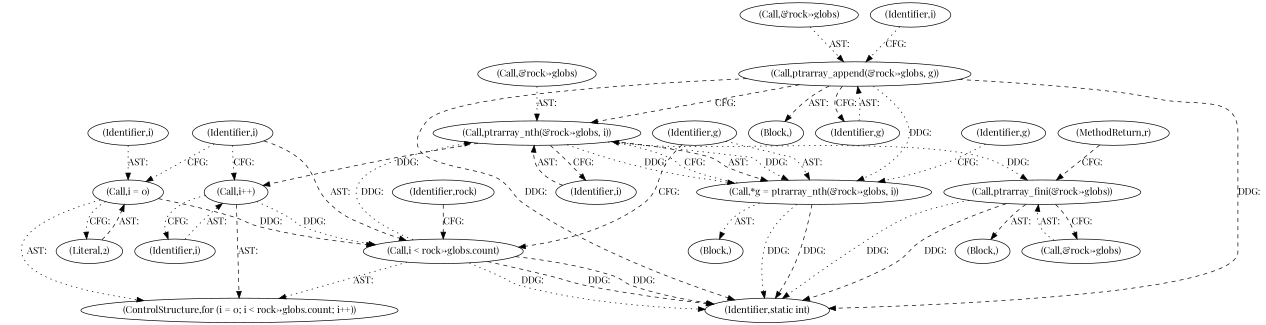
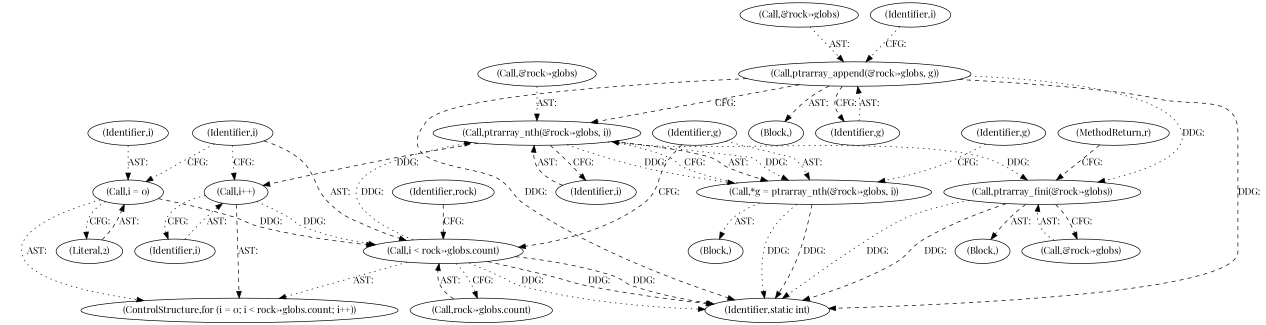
edge "(Call,ptrarray_append(&rock->globs, g))" -> "(Call,*g = ptrarray_nth(&rock->globs, i))": now "(Call,ptrarray_append(&rock->globs, g))" -> "(Call,ptrarray_fini(&rock->globs))"
node "(Call,rock->globs.count)": added
